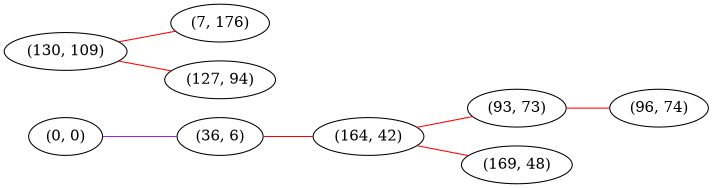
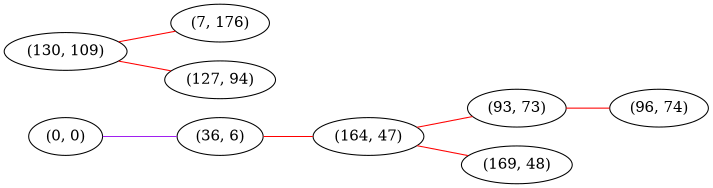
node "(164, 42)": label "(164, 42)" -> "(164, 47)"
